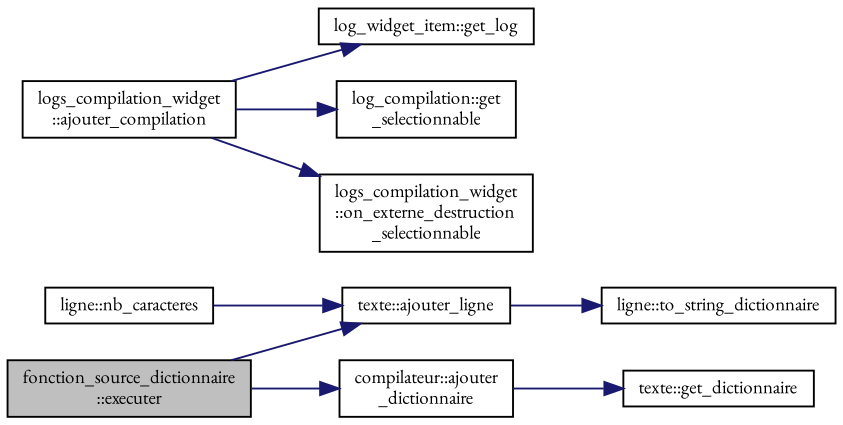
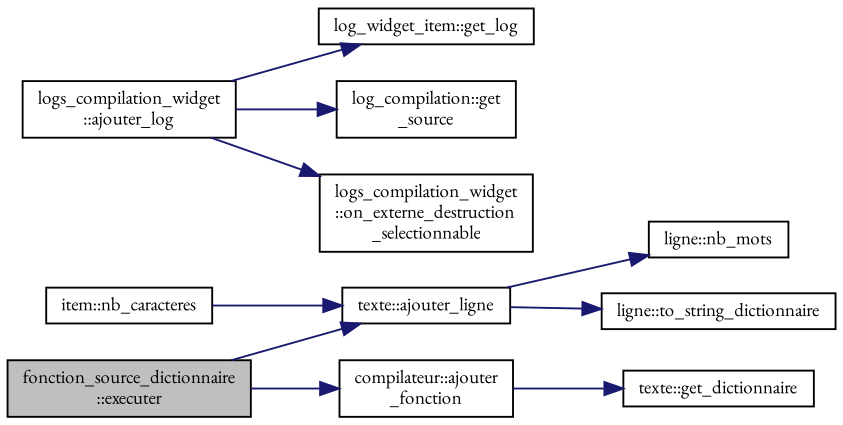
node "logs_compilation_widget ::ajouter_compilation": label "logs_compilation_widget ::ajouter_compilation" -> "logs_compilation_widget ::ajouter_log"
node "log_compilation::get _selectionnable": label "log_compilation::get _selectionnable" -> "log_compilation::get _source"
node "ligne::nb_mots": added
node "ligne::nb_caracteres": label "ligne::nb_caracteres" -> "item::nb_caracteres"
node "compilateur::ajouter _dictionnaire": label "compilateur::ajouter _dictionnaire" -> "compilateur::ajouter _fonction"
